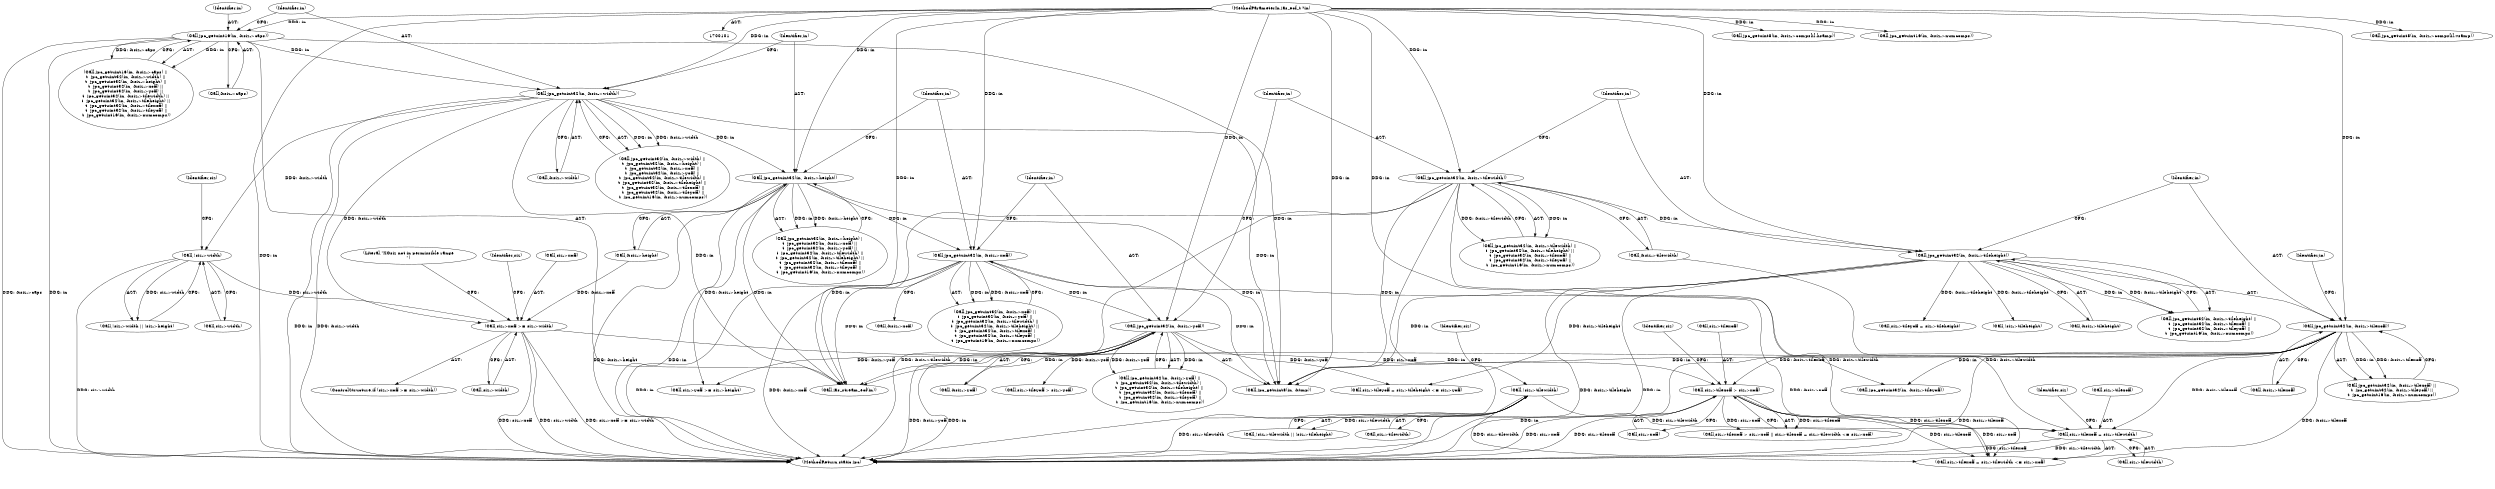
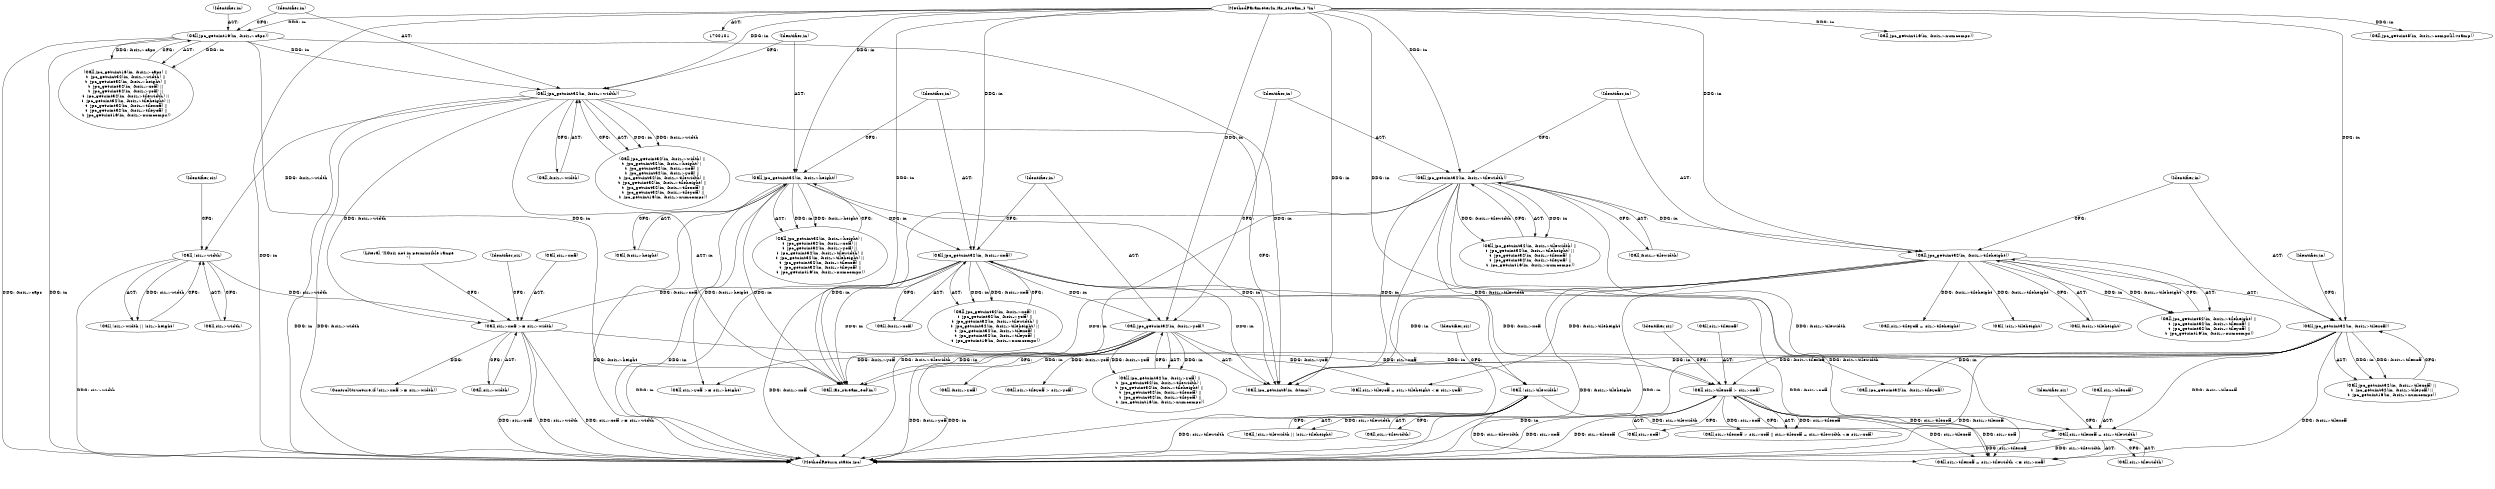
node "(MethodParameterIn,jas_eof_t *in)": label "(MethodParameterIn,jas_eof_t *in)" -> "(MethodParameterIn,jas_stream_t *in)"
node "(Call,jpc_getuint8(in, &siz->comps[i].hsamp))": removed
node "(Call,&siz->caps)": removed
edge "(Call,jpc_getuint32(in, &siz->width))" -> "(Call,jpc_getuint32(in, &siz->height))": removed, label "DDG: in"
edge "(Call,jpc_getuint16(in, &siz->caps))" -> "(Call,jas_stream_eof(in))": label "AST: " -> "DDG: in"
edge "(Call,jpc_getuint32(in, &siz->width))" -> "(Call,jas_stream_eof(in))": label "DDG: in" -> "AST: in"
edge "(Call,jpc_getuint32(in, &siz->width))" -> "(Call,jpc_getuint8(in, &tmp))": label "DDG: in" -> "CFG: "
edge "(Call,&siz->height)" -> "(Call,siz->xoff >= siz->width)": now "(Call,jpc_getuint32(in, &siz->xoff))" -> "(Call,siz->xoff >= siz->width)"
edge "(Call,&siz->xoff)" -> "(Call,jpc_getuint32(in, &siz->xoff))": added, label "AST:"
edge "(Call,jpc_getuint32(in, &siz->tileheight))" -> "(Call,jas_stream_eof(in))": added, label "DDG: in"
edge "(Call,jpc_getuint32(in, &siz->xoff))" -> "(Call,siz->tilexoff > siz->xoff)": added, label "DDG: &siz->xoff"
edge "(Call,jpc_getuint32(in, &siz->tilewidth))" -> "(Call,!siz->tilewidth)": added, label "DDG: &siz->tilewidth"
edge "(Call,&siz->tilewidth)" -> "(Call,siz->tilexoff + siz->tilewidth)": now "(Call,jpc_getuint32(in, &siz->tilewidth))" -> "(Call,siz->tilexoff + siz->tilewidth)"
edge "(Call,&siz->yoff)" -> "(Call,jpc_getuint32(in, &siz->yoff))": removed, label "AST:"
edge "(Call,siz->xoff >= siz->width)" -> "(ControlStructure,if (siz->xoff >= siz->width))": label "AST: " -> "DDG: "
node "(Call,&siz->tilexoff)": removed
